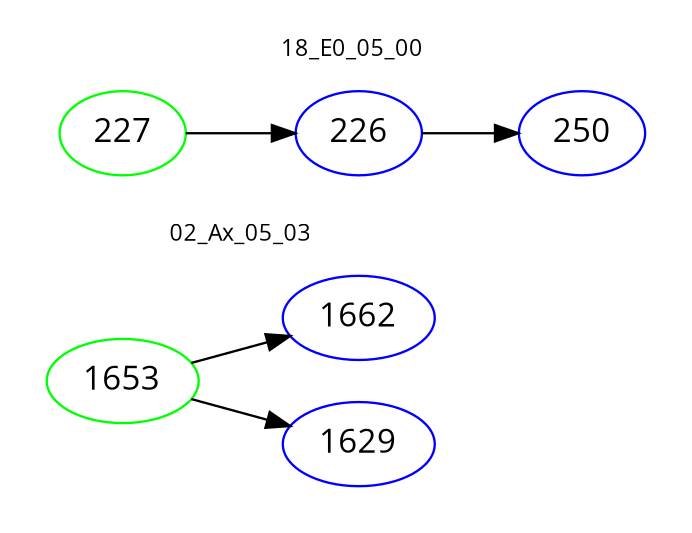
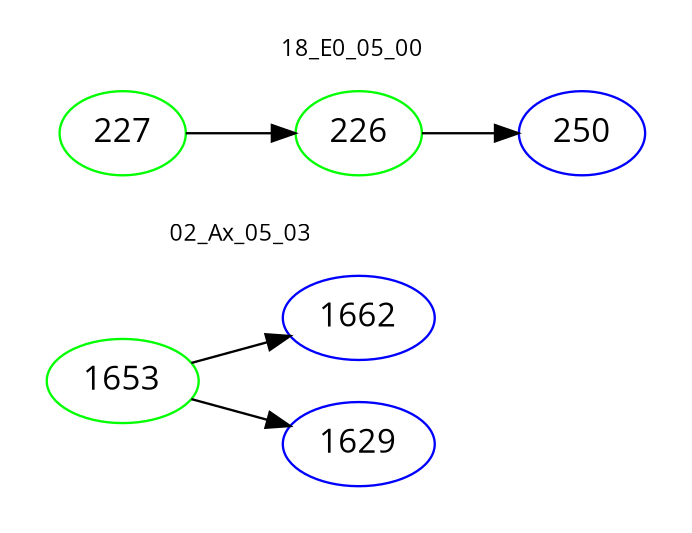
node "226": color blue -> green
